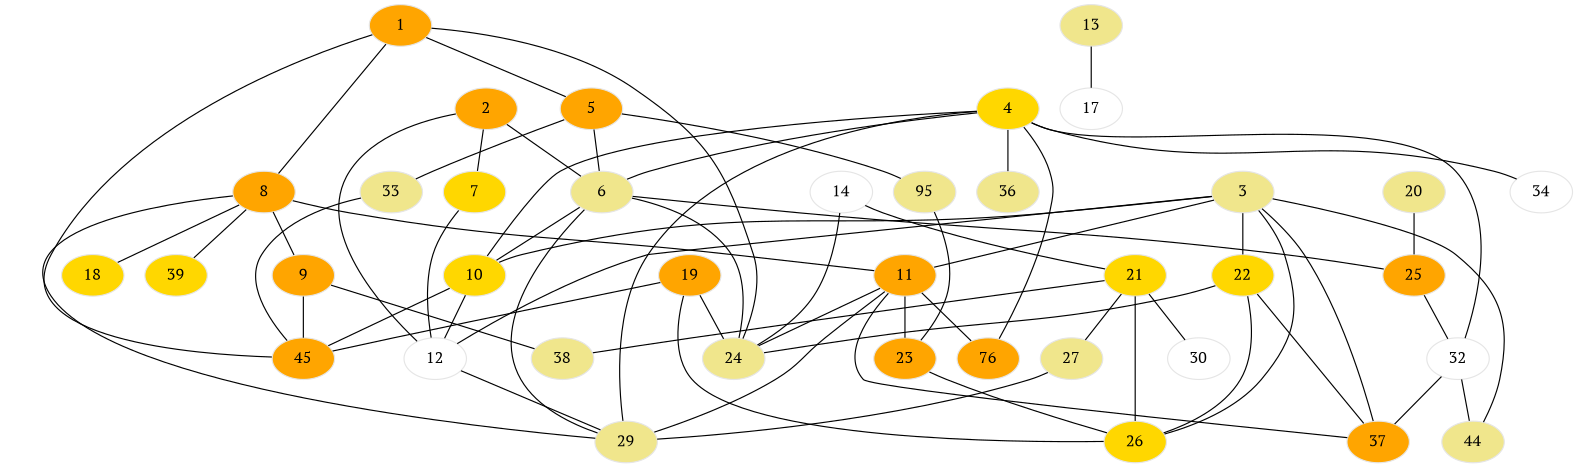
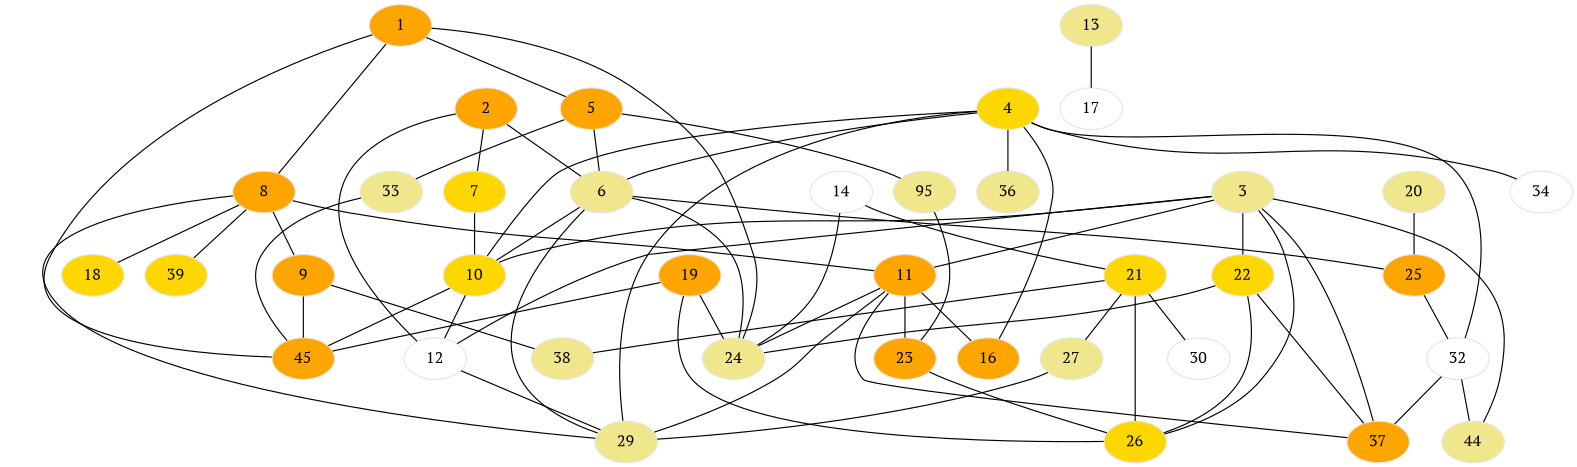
edge "7" -- "12": now "7" -- "10"
node "76": label "76" -> "16"
